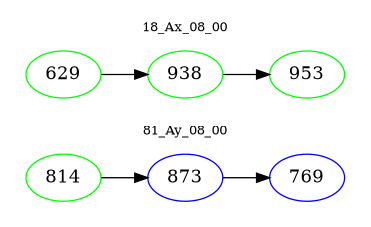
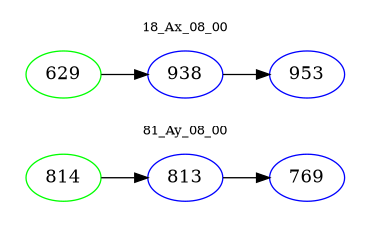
node "938": color green -> blue
node "953": color green -> blue
node "873": label "873" -> "813"
